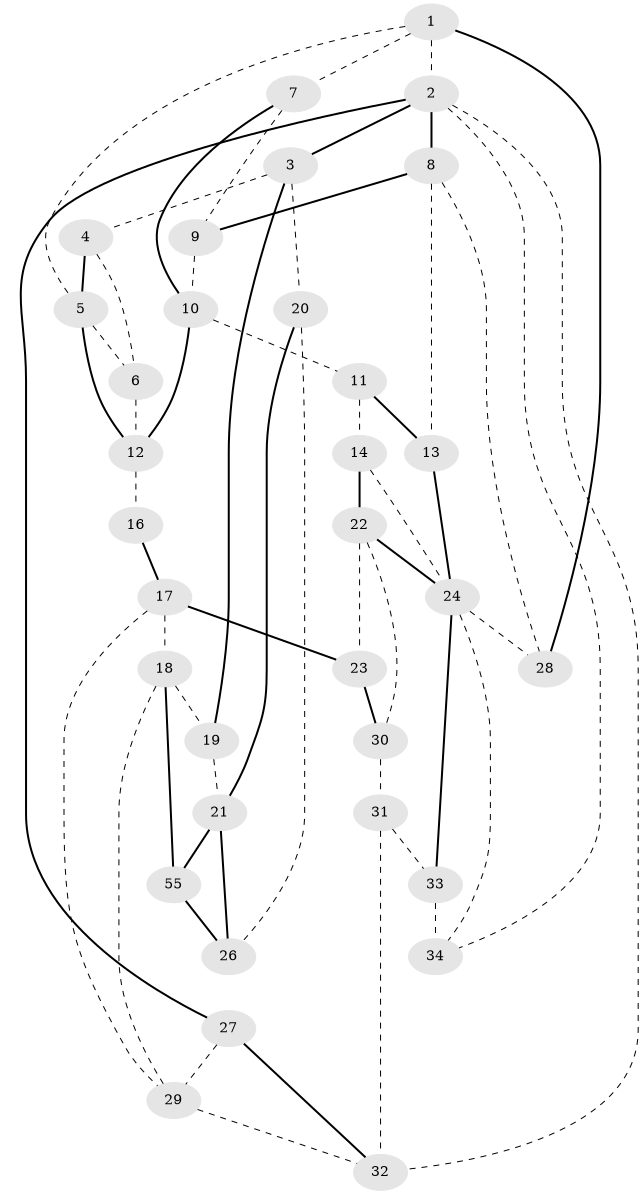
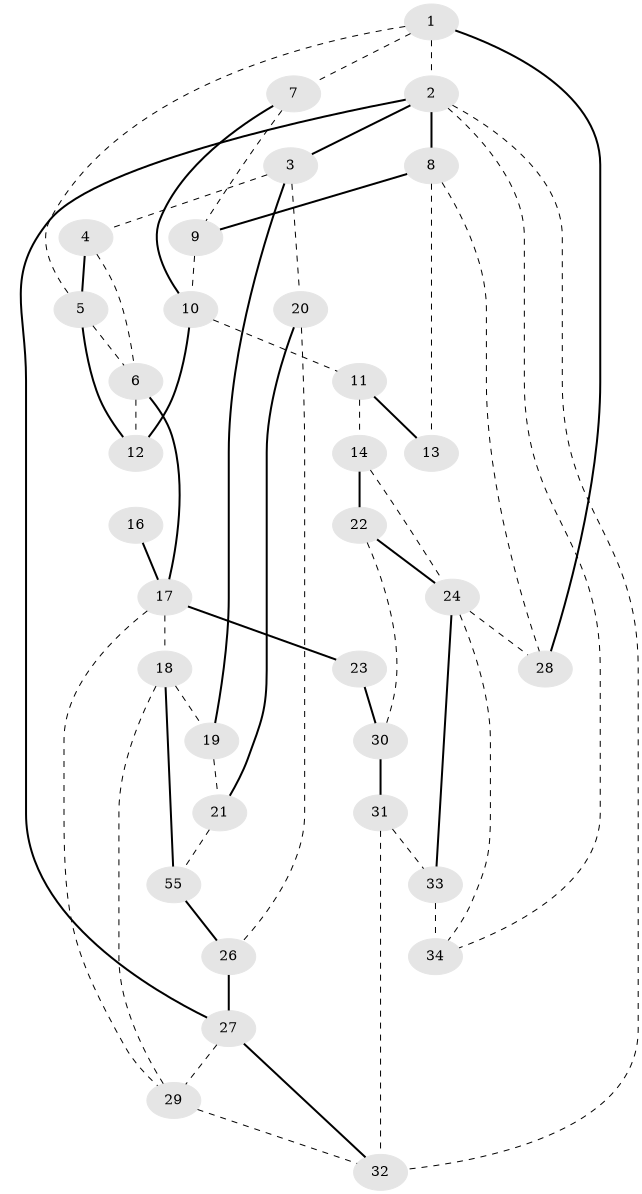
edge "6" -- "17": added
edge "12" -- "16": removed
edge "13" -- "24": removed
edge "22" -- "23": removed
edge "30" -- "31": style dashed -> bold
edge "21" -- "55": style bold -> dashed
edge "21" -- "26": now "27" -- "26"
